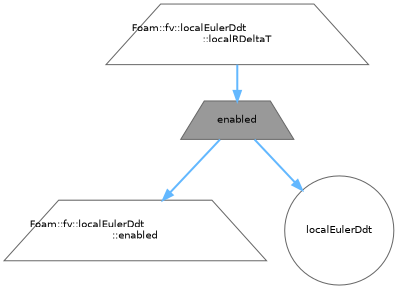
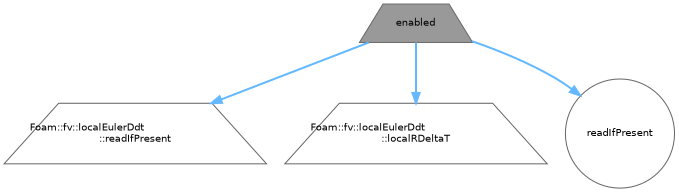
edge "Foam::fv::localEulerDdt ::localRDeltaT" -> "enabled": reversed
node "Foam::fv::localEulerDdt ::enabled": label "Foam::fv::localEulerDdt ::enabled" -> "Foam::fv::localEulerDdt ::readIfPresent"
node "localEulerDdt": label "localEulerDdt" -> "readIfPresent"
